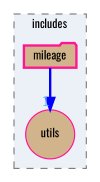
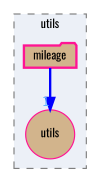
cluster "includes": label "includes" -> "utils"
